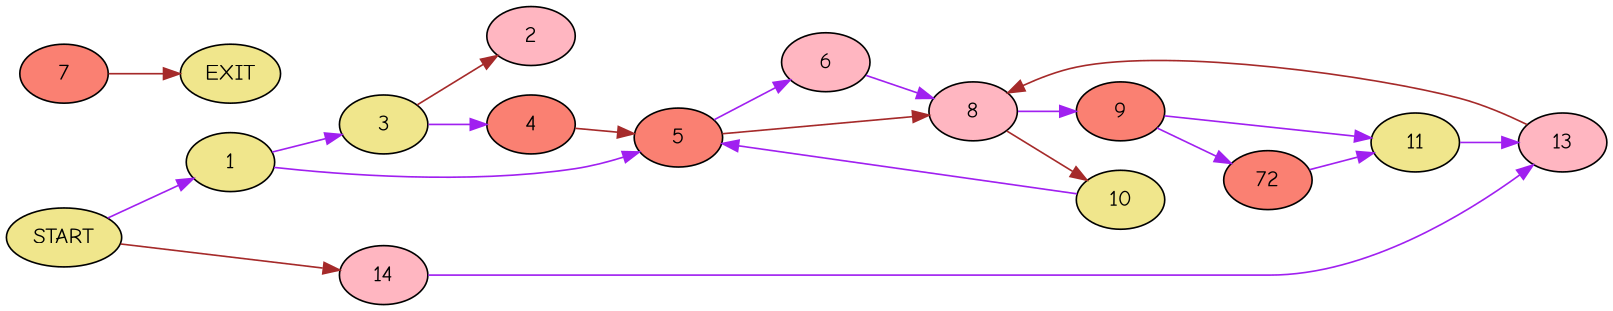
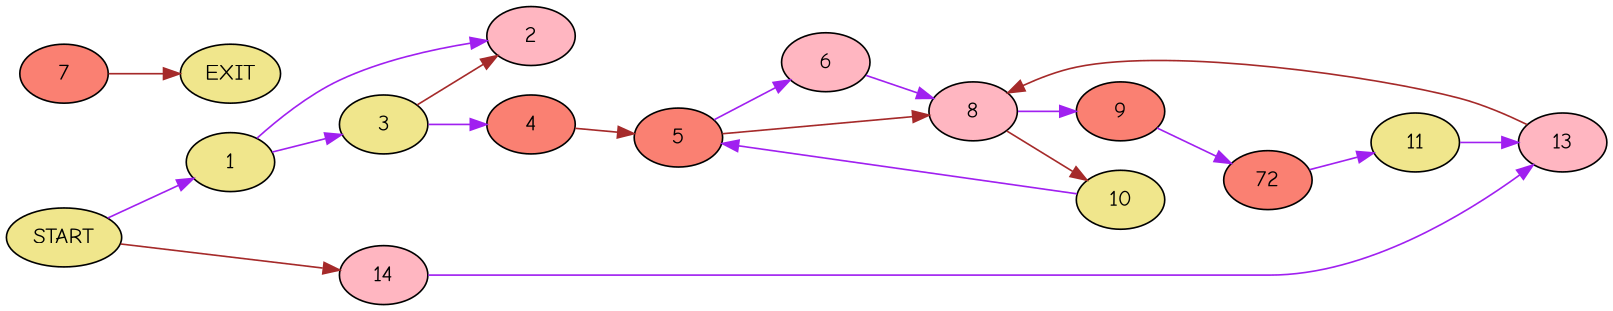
edge "9" -> "11": removed
edge "1" -> "5": now "1" -> "2"
